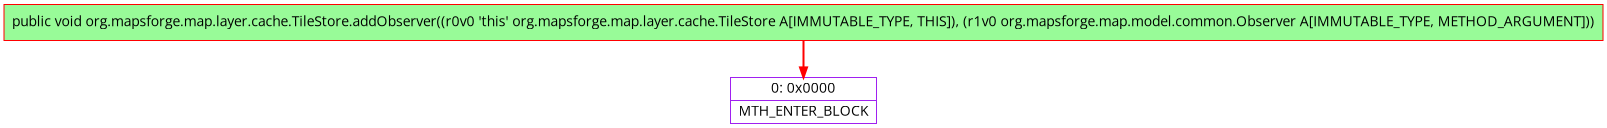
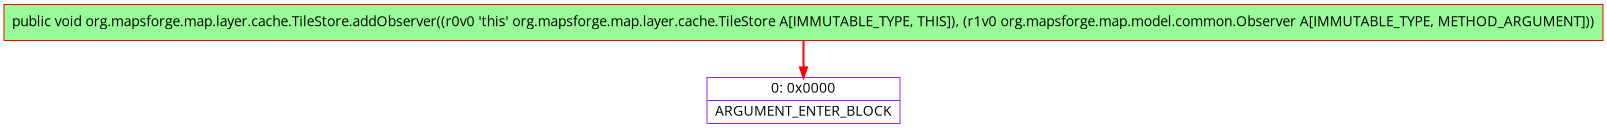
node "0: 0x0000": text "MTH_ENTER_BLOCK" -> "ARGUMENT_ENTER_BLOCK"
